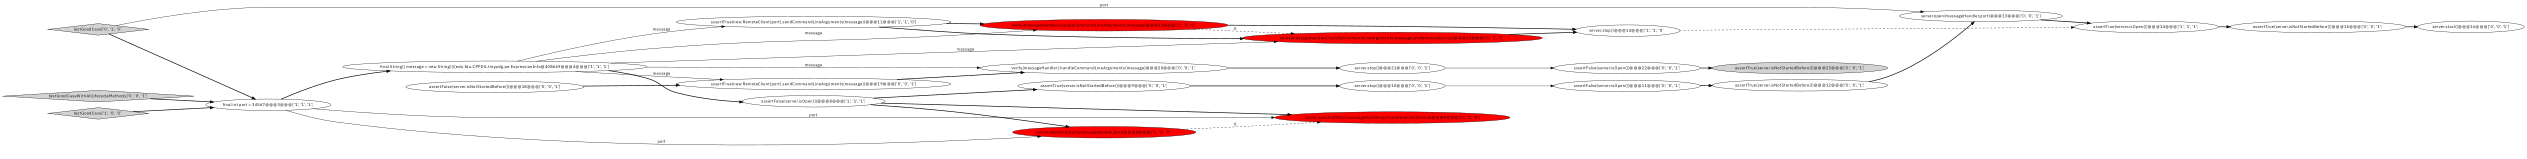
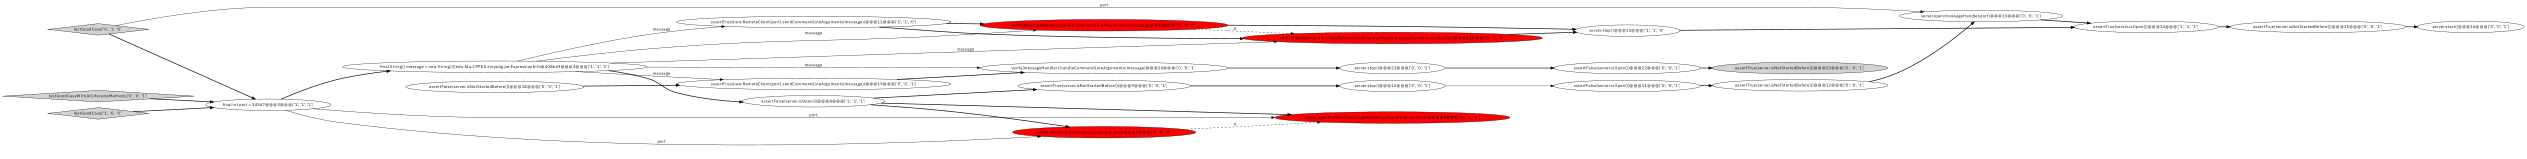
edge "server.stop()@@@13@@@['1', '1', '0']" -> "assertTrue(server.isOpen())@@@14@@@['1', '1', '1']": style dashed -> bold
edge "server.stop()@@@21@@@['0', '0', '1']" -> "assertFalse(server.isOpen())@@@22@@@['0', '0', '1']": style solid -> bold
